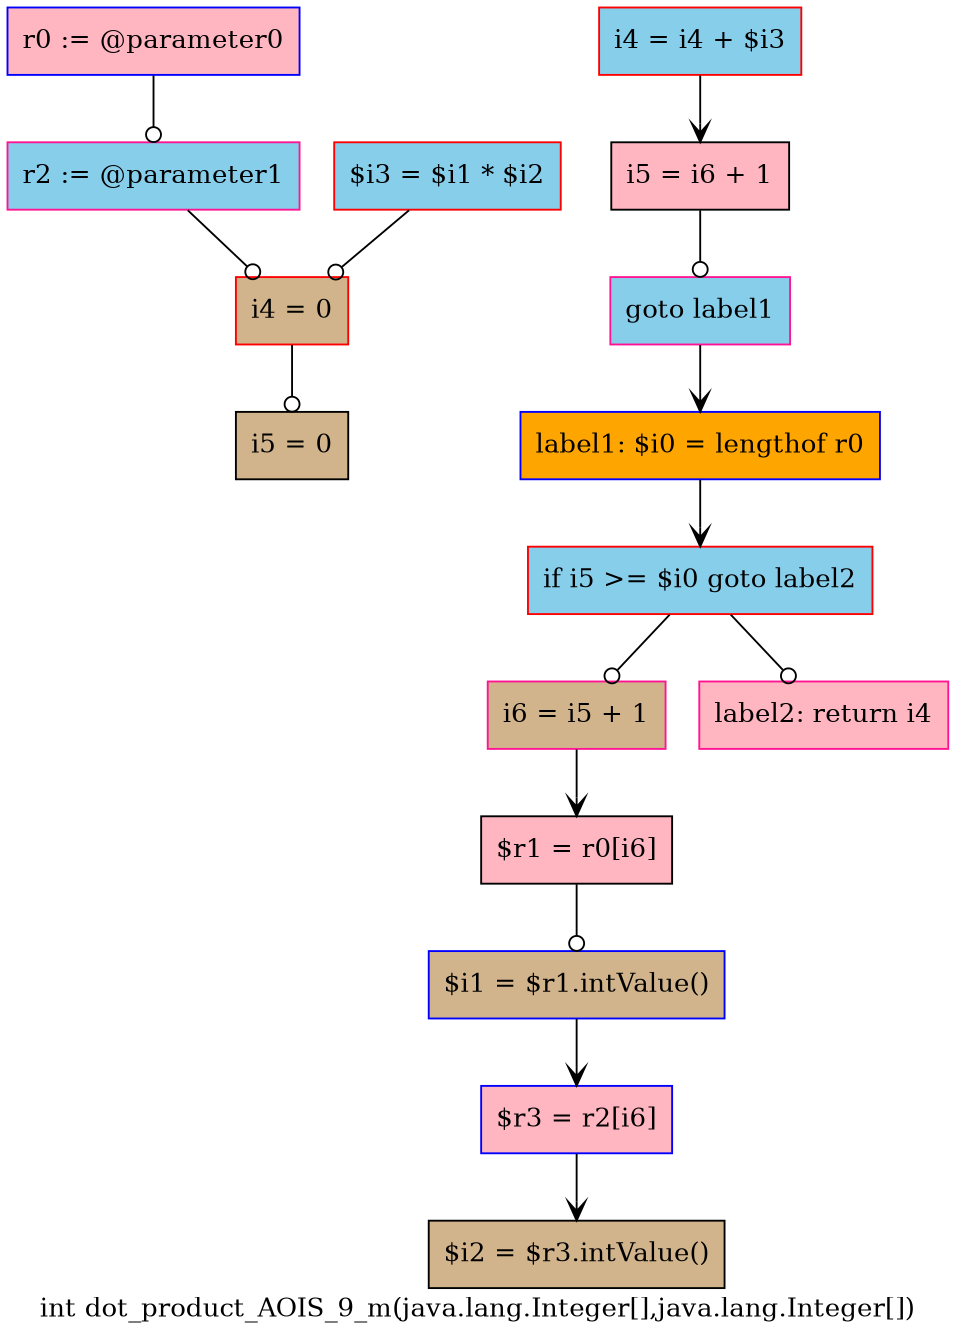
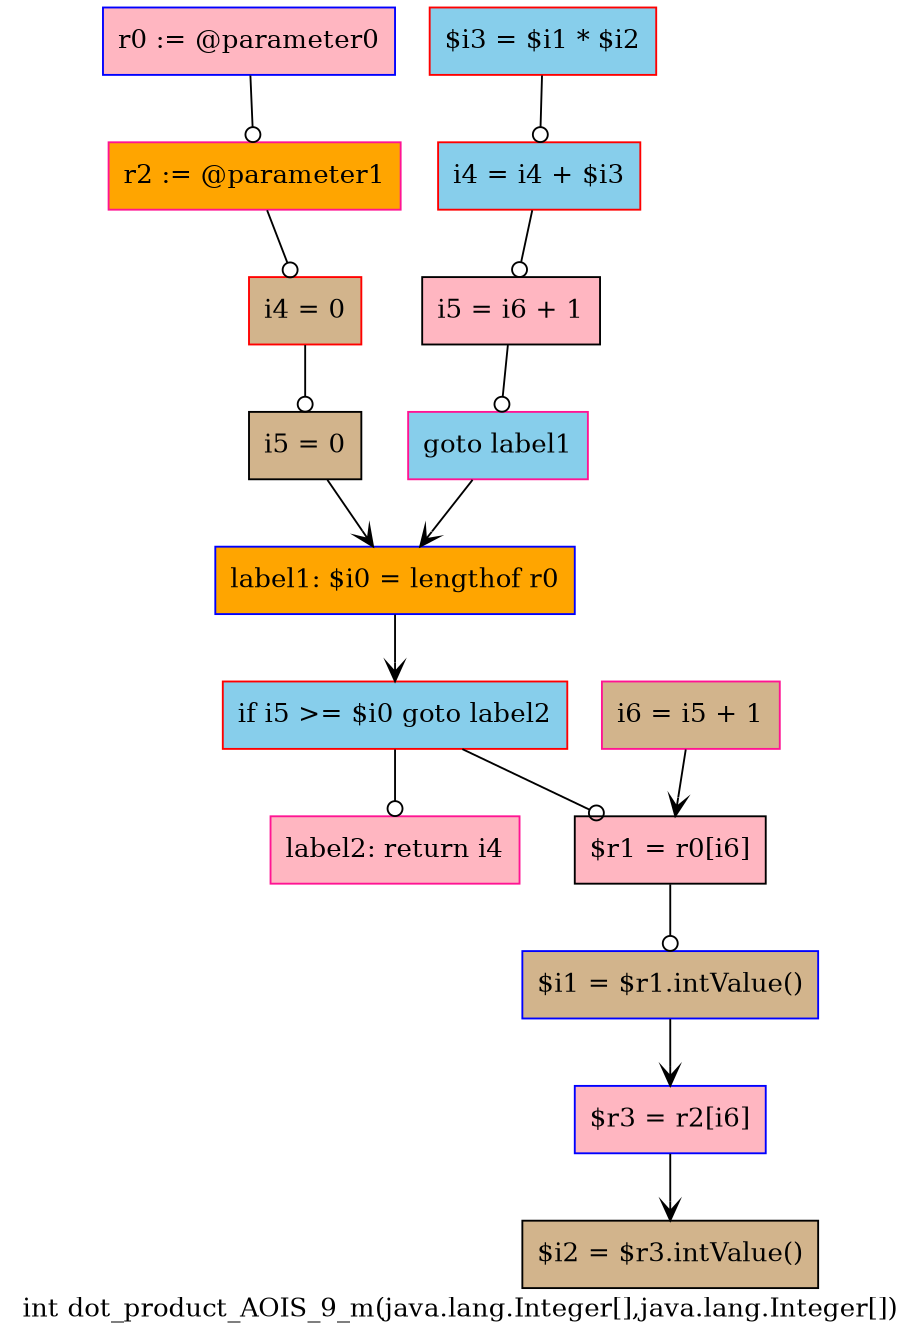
edge "i4 = i4 + $i3" -> "i5 = i6 + 1": arrowhead vee -> odot
node "r2 := @parameter1": fillcolor skyblue -> orange
edge "$i3 = $i1 * $i2" -> "i4 = 0": now "$i3 = $i1 * $i2" -> "i4 = i4 + $i3"
edge "i5 = 0" -> "label1: $i0 = lengthof r0": added
edge "if i5 >= $i0 goto label2" -> "i6 = i5 + 1": now "if i5 >= $i0 goto label2" -> "$r1 = r0[i6]"
